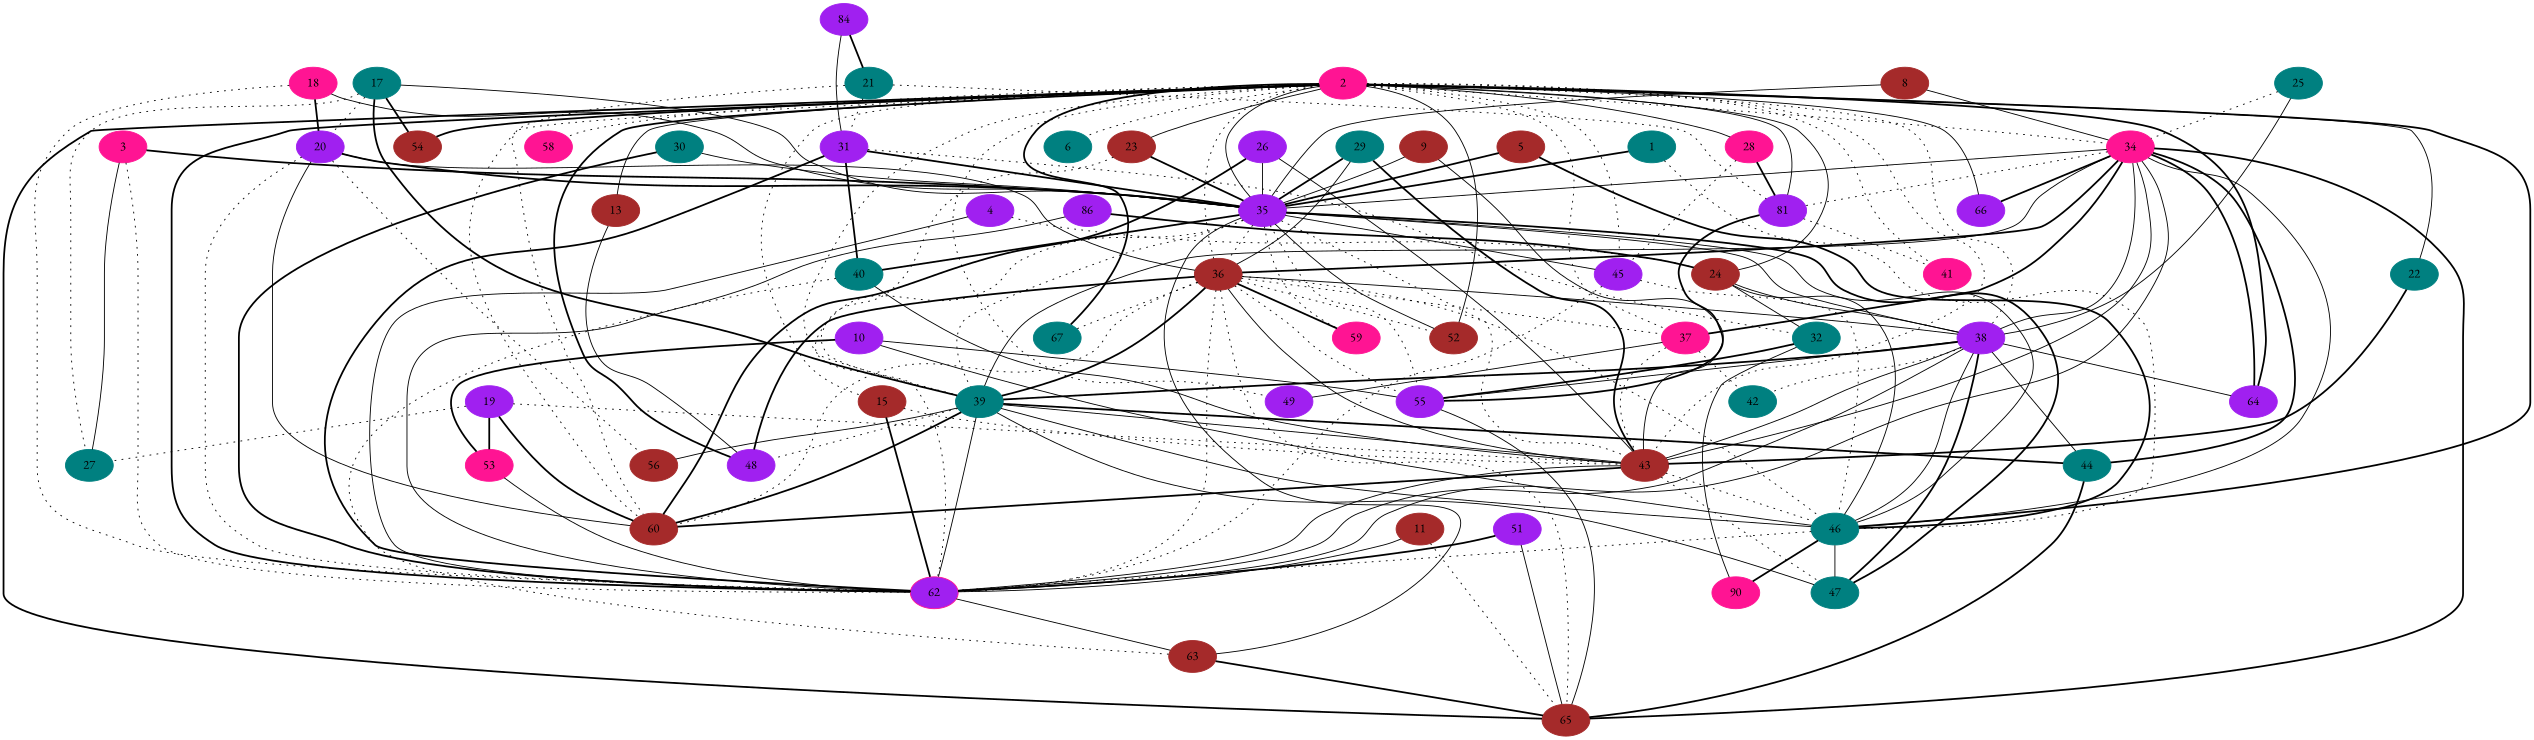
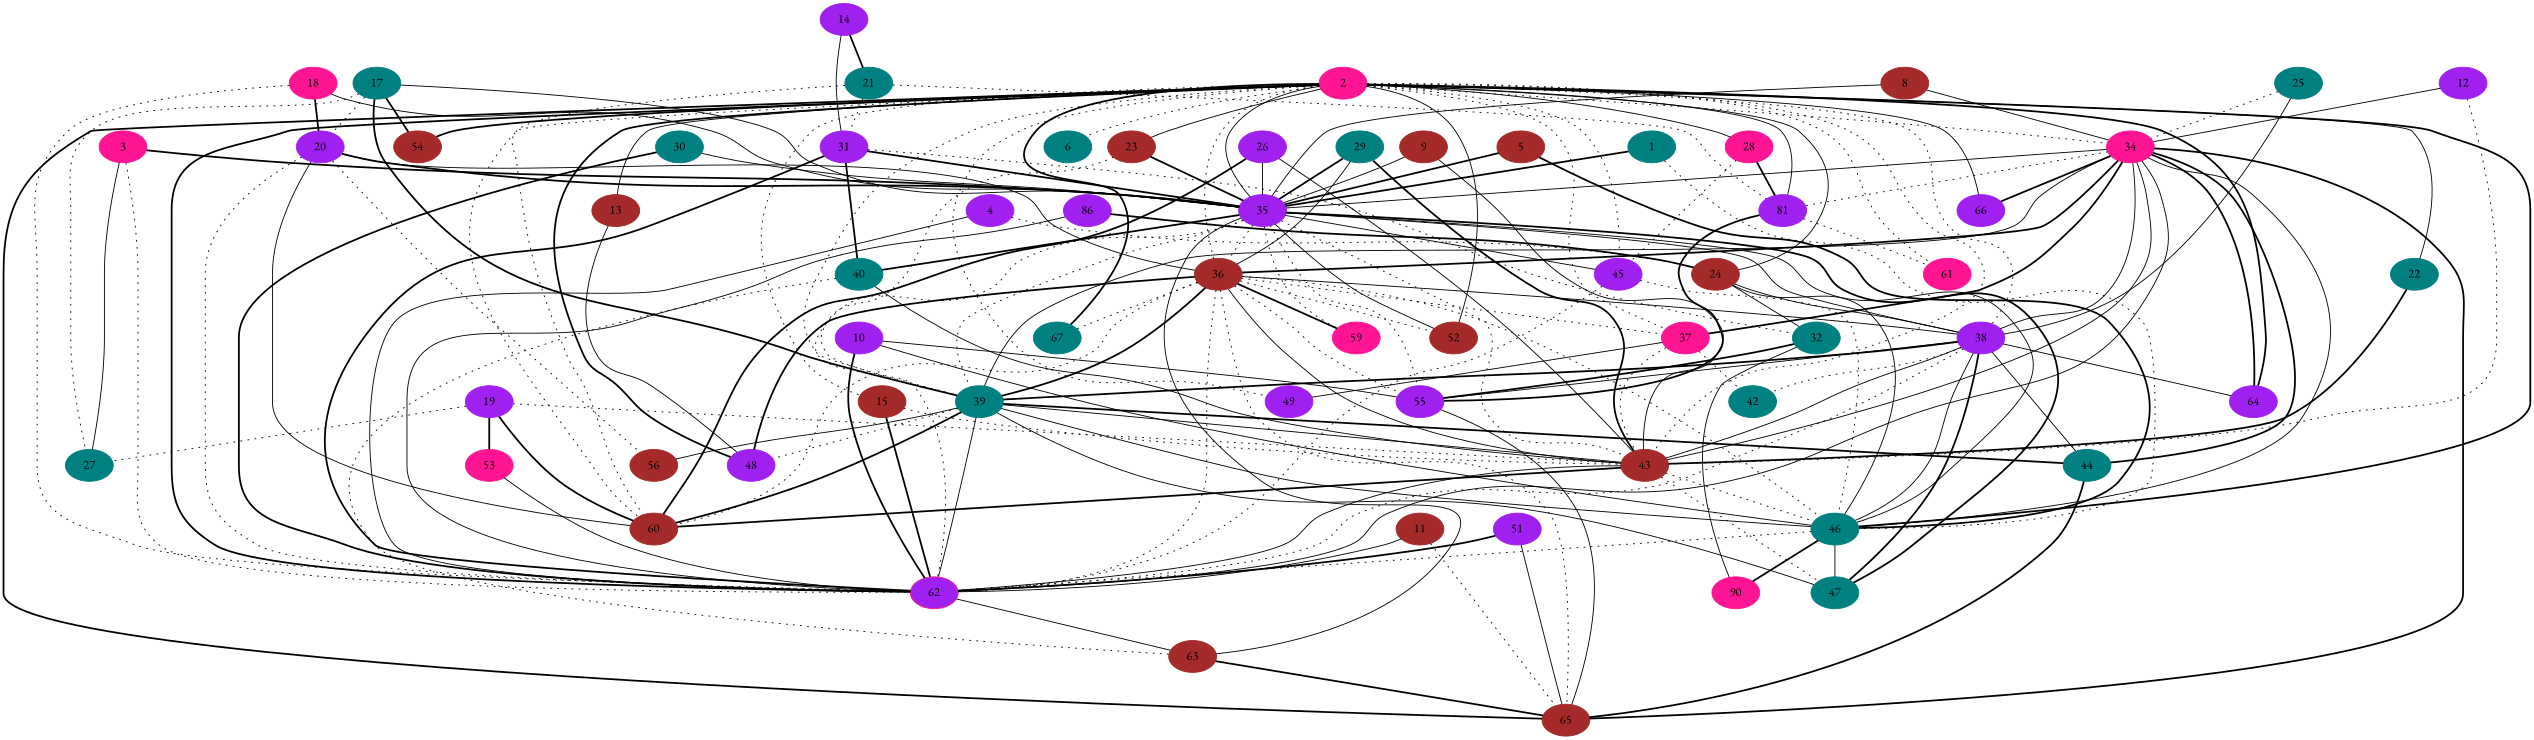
node "84": label "84" -> "14"
node "12": added
node "58": removed
node "41": label "41" -> "61"
edge "10" -- "53": now "10" -- "62"
edge "38" -- "62": style solid -> dotted
